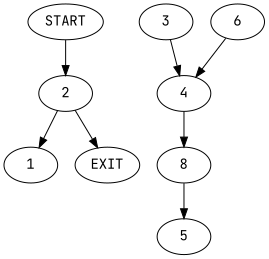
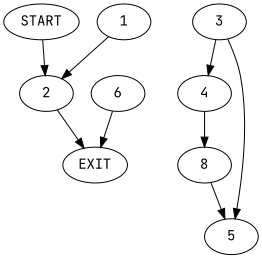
edge "6" -> "4": now "6" -> "EXIT"
edge "3" -> "5": added
edge "2" -> "1": reversed
